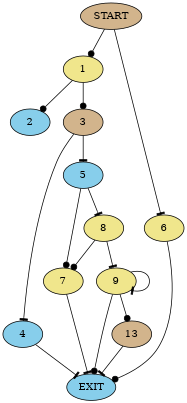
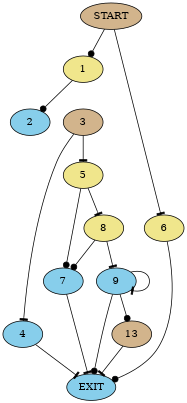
edge "1" -> "3": removed
node "5": fillcolor skyblue -> khaki
node "7": fillcolor khaki -> skyblue
node "9": fillcolor khaki -> skyblue
